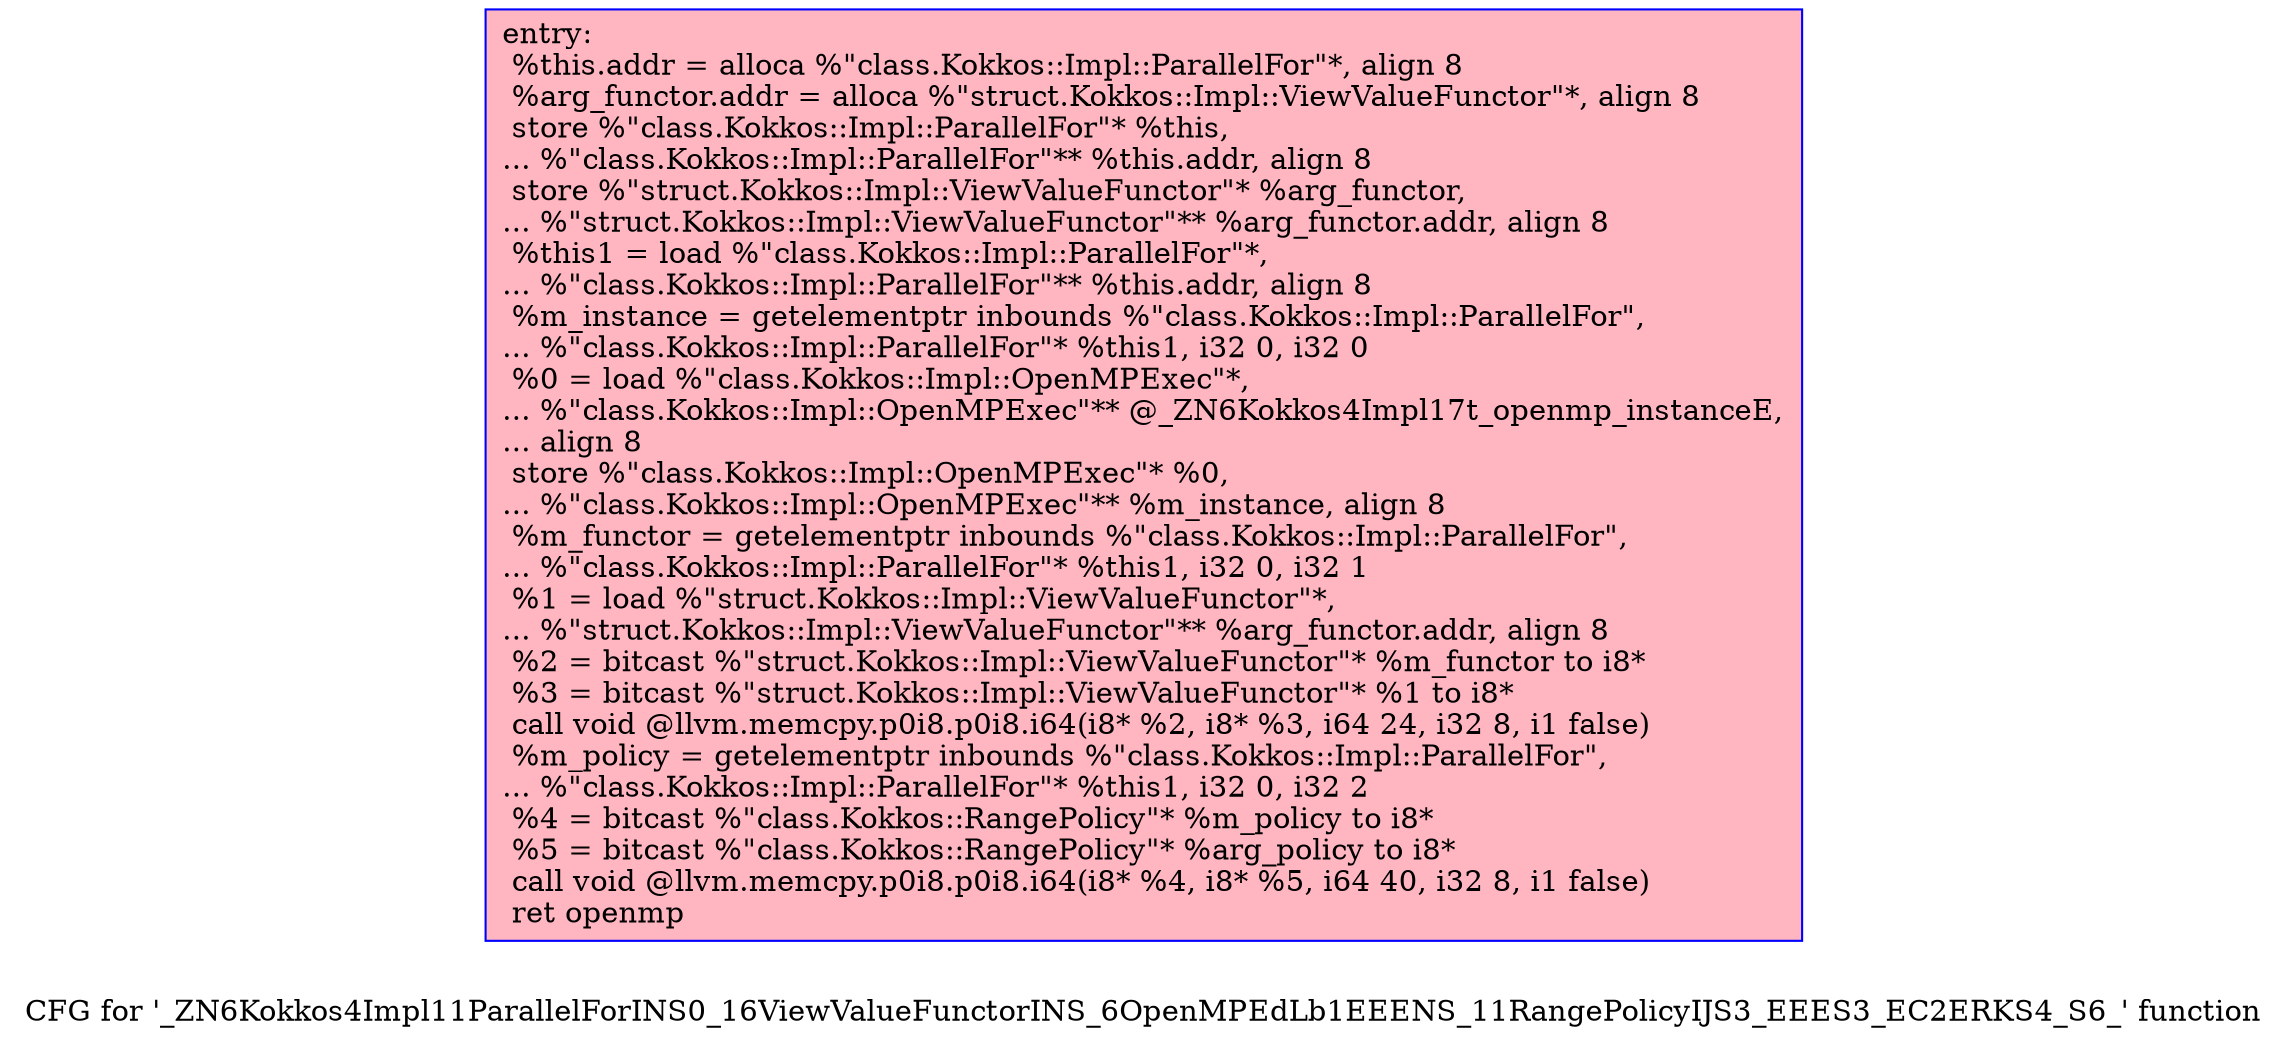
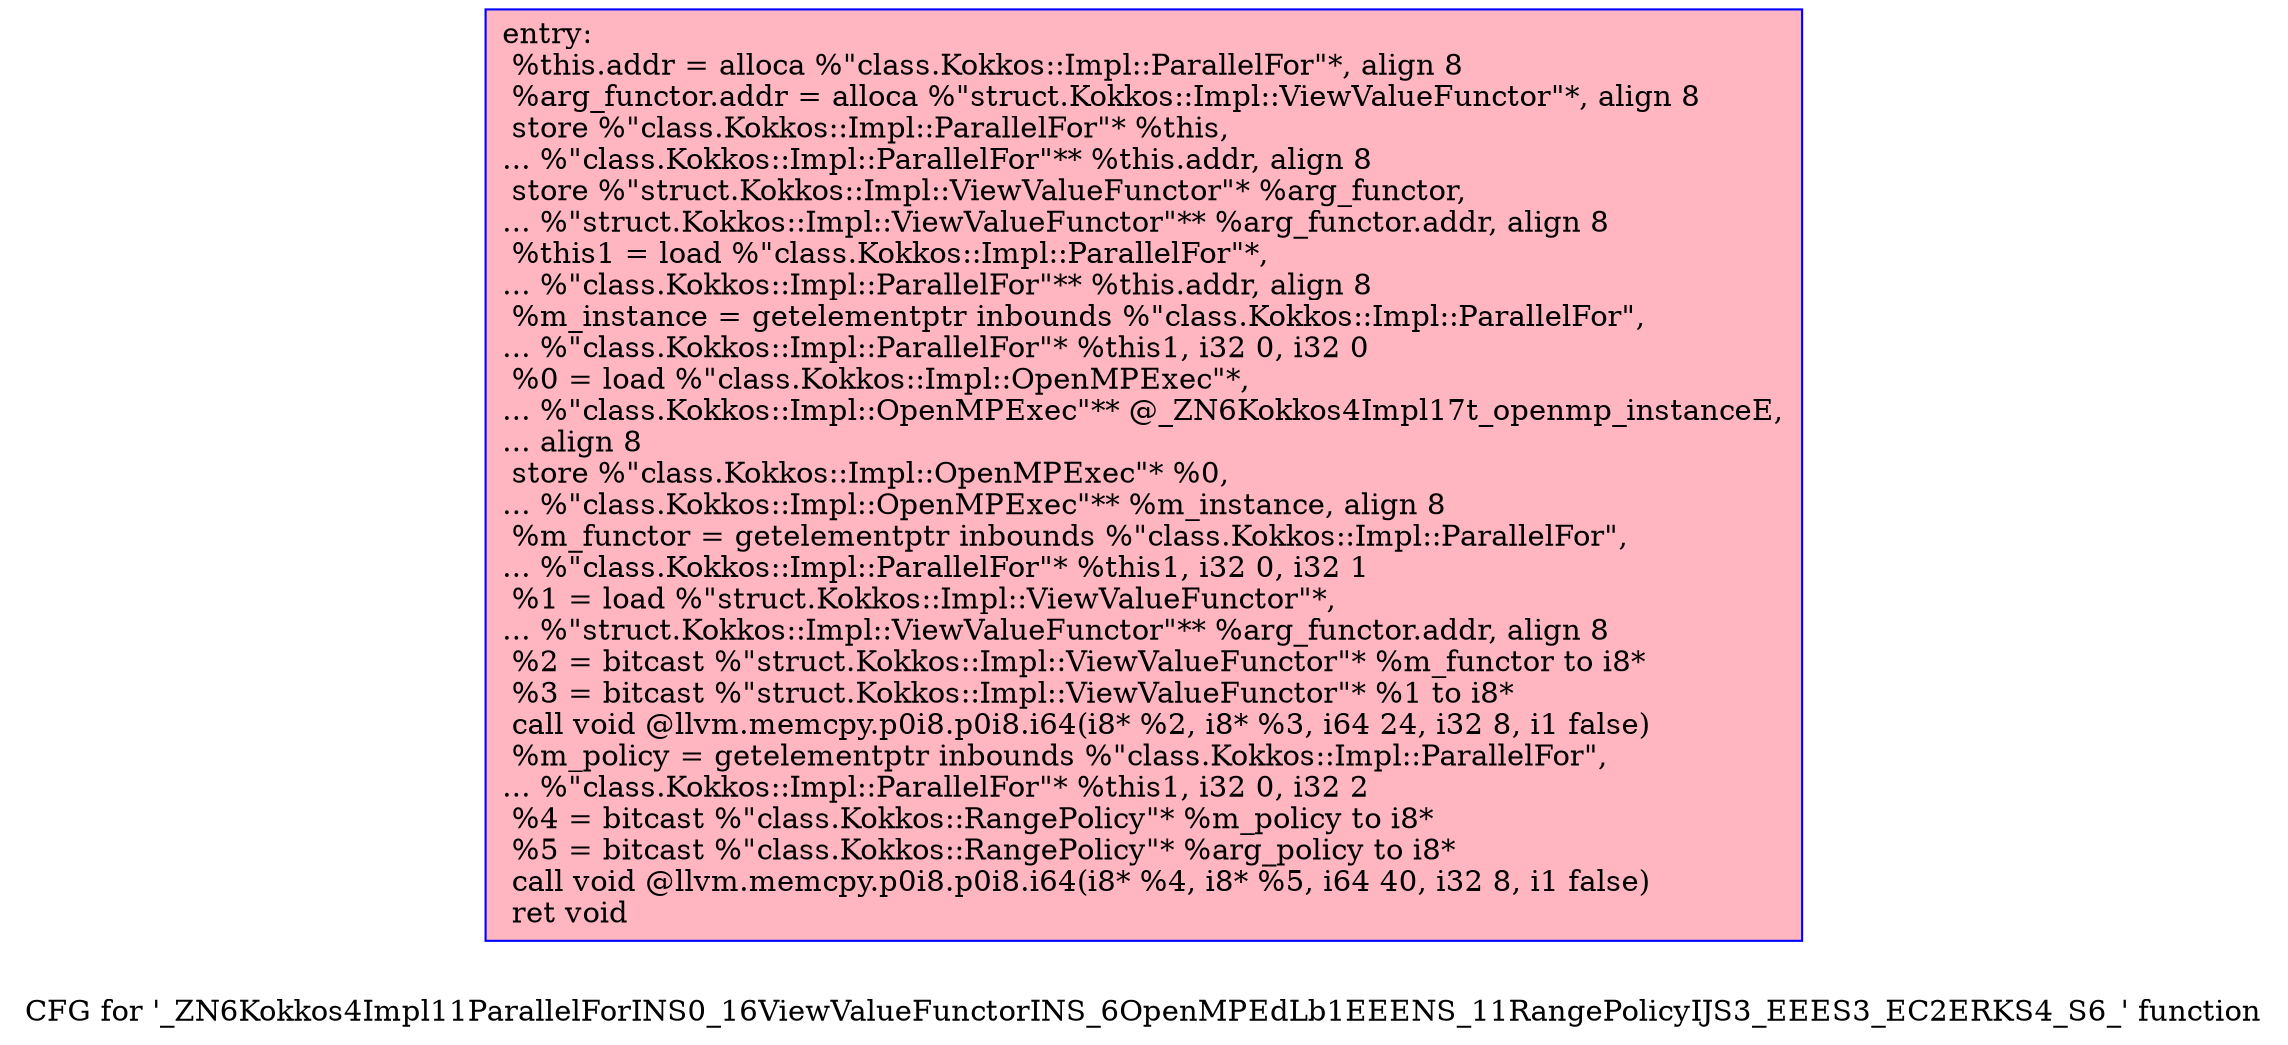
node "entry:": text "ret openmp" -> "ret void"
